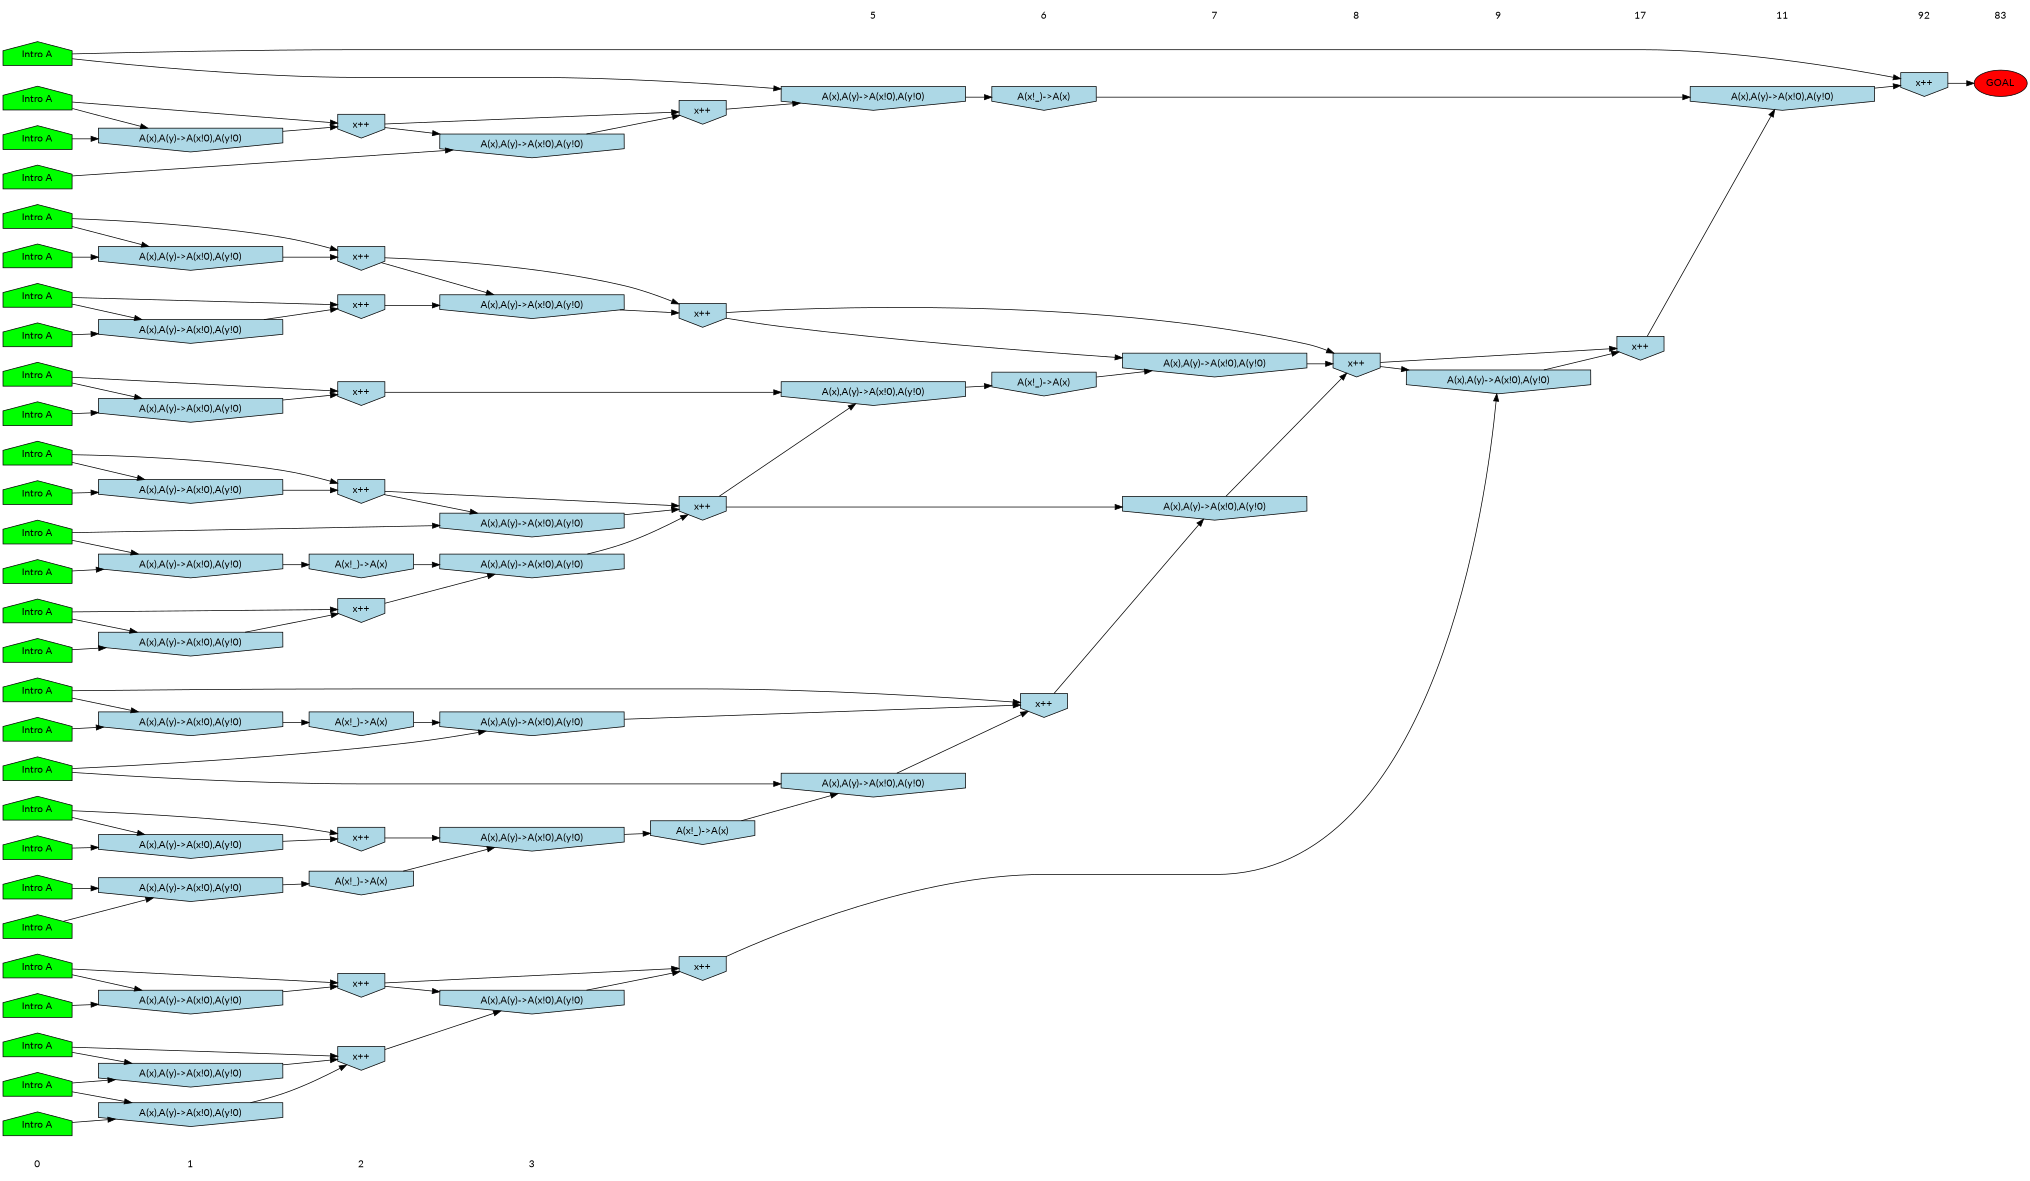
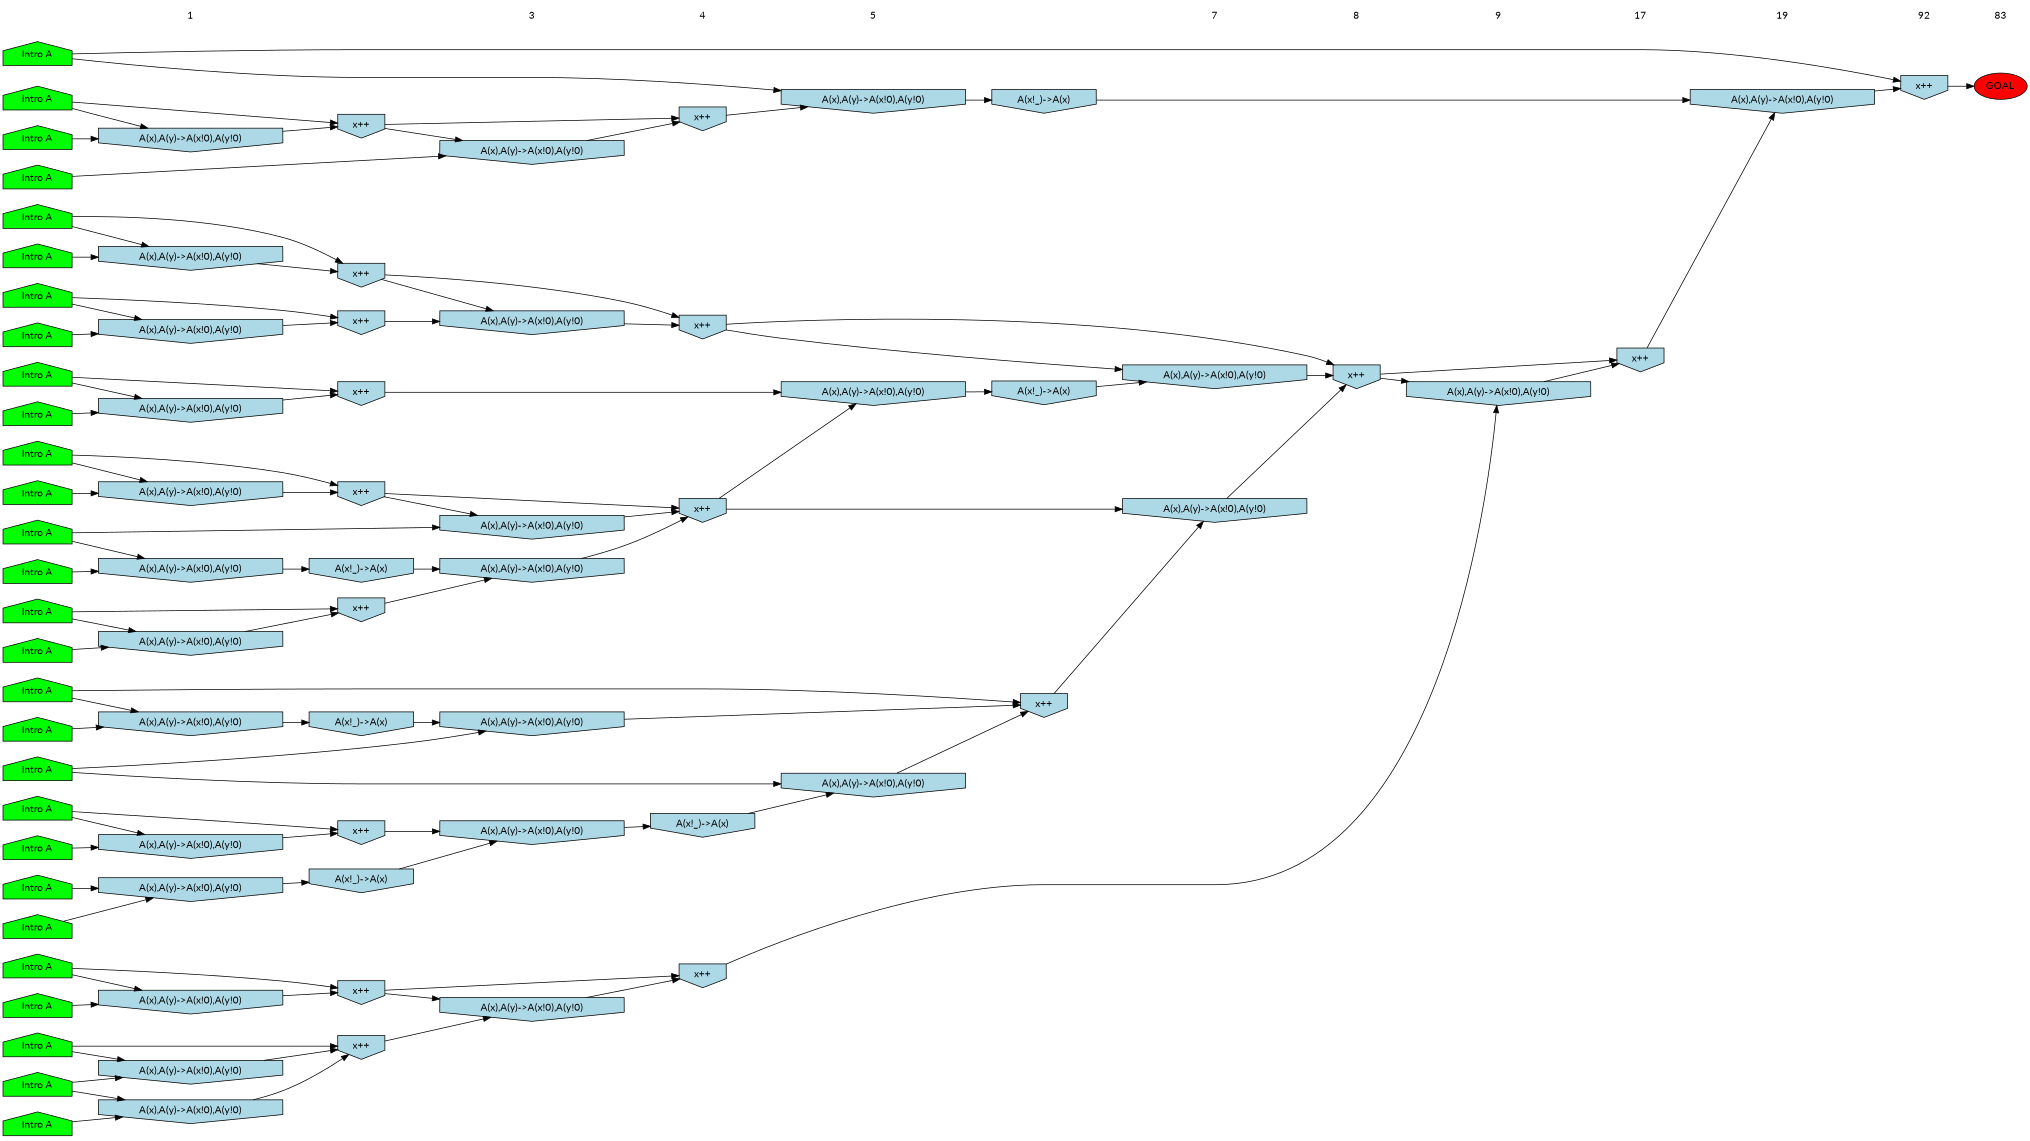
node "4": added
node "6": removed
node "11": label "11" -> "19"
node "0": removed
node "2": removed
